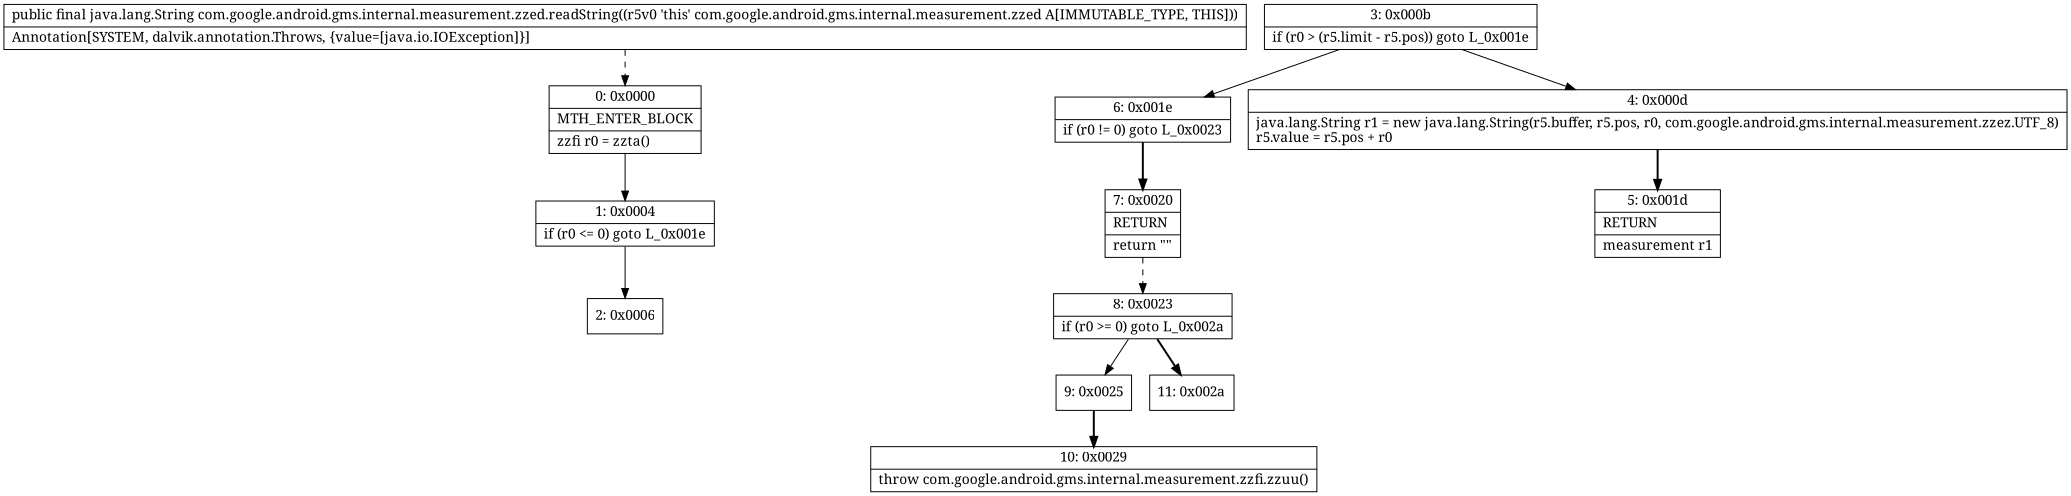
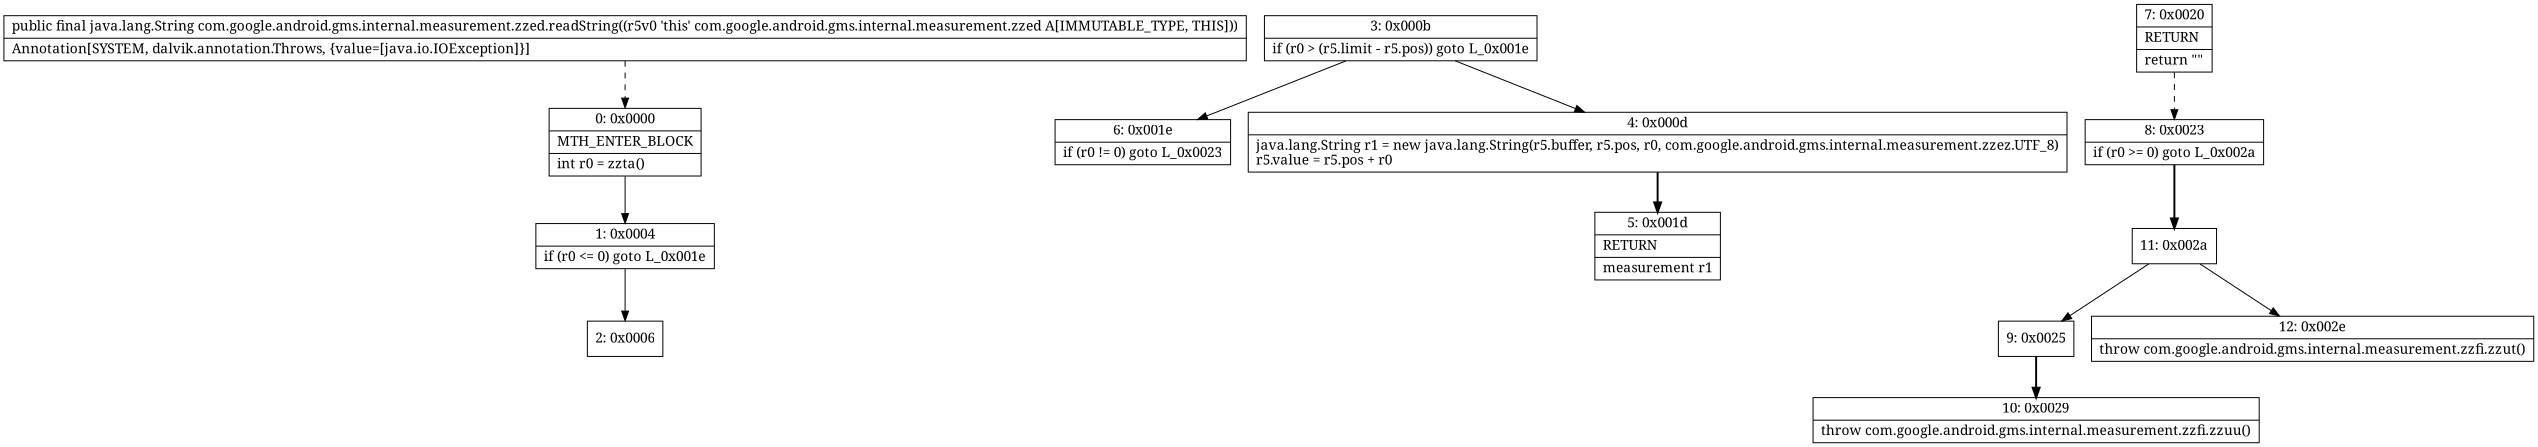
node "0: 0x0000": text "zzfi r0 = zzta()" -> "int r0 = zzta()"
edge "6: 0x001e" -> "7: 0x0020": removed
node "12: 0x002e": added
edge "8: 0x0023" -> "9: 0x0025": now "11: 0x002a" -> "9: 0x0025"
